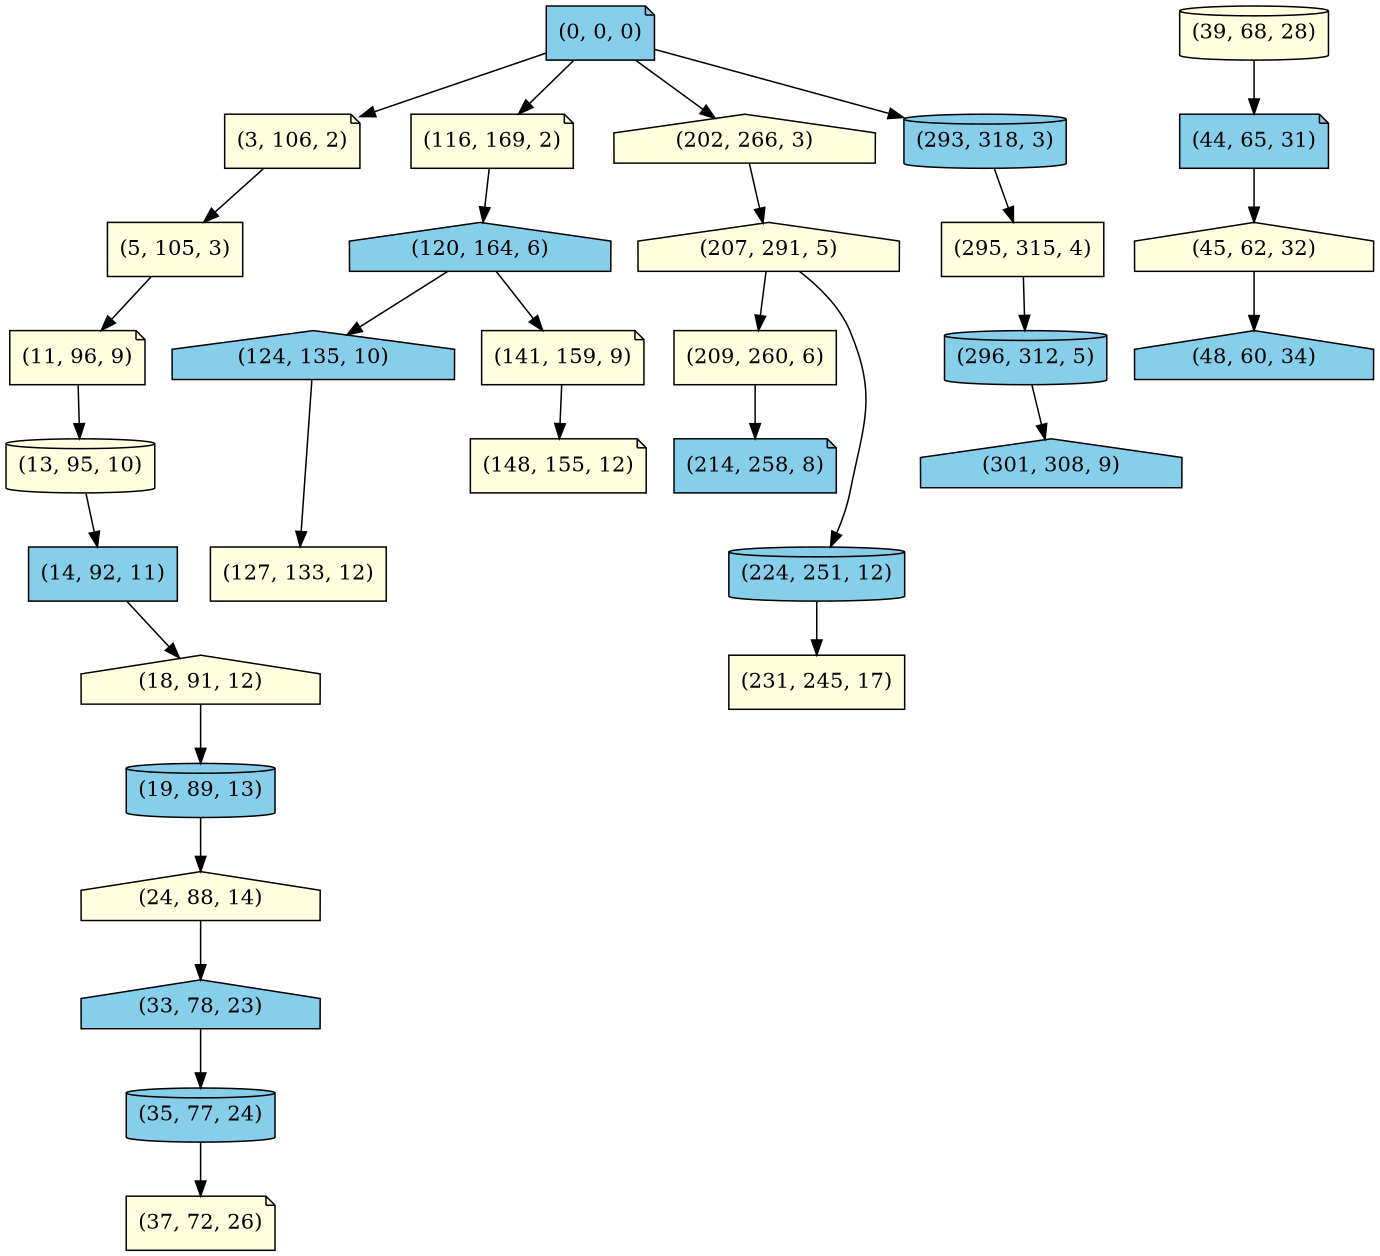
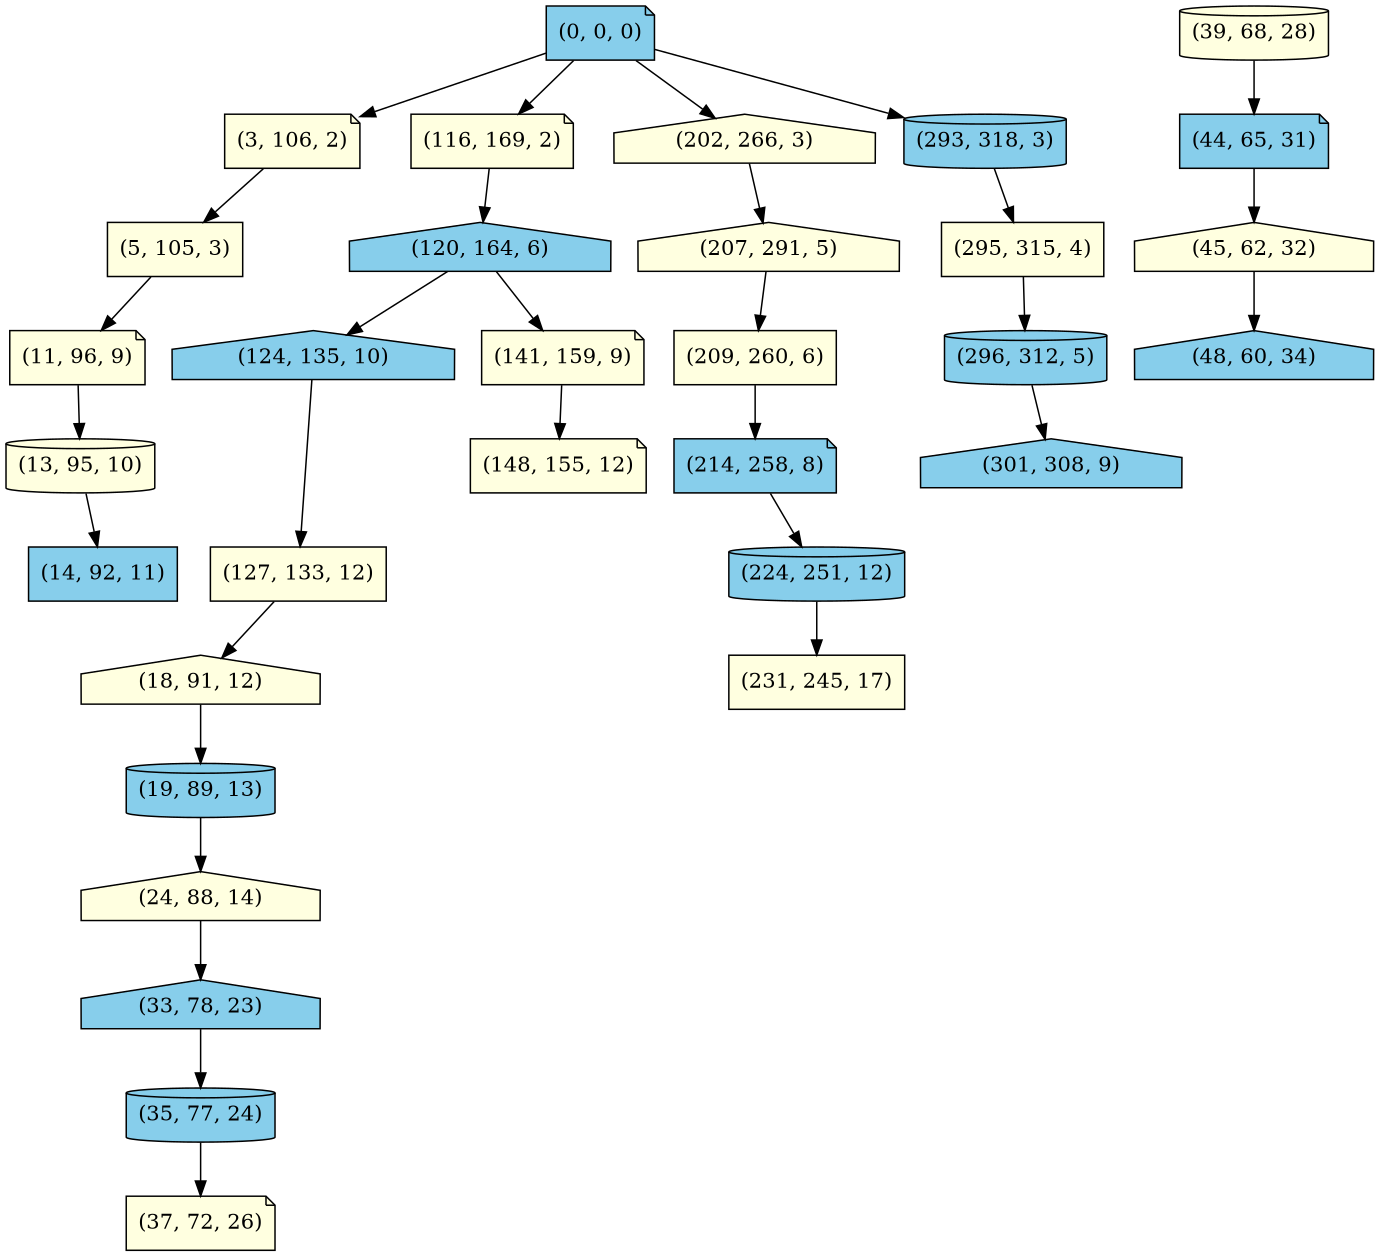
edge "(207, 291, 5)" -> "(224, 251, 12)": now "(214, 258, 8)" -> "(224, 251, 12)"
edge "(14, 92, 11)" -> "(18, 91, 12)": now "(127, 133, 12)" -> "(18, 91, 12)"
